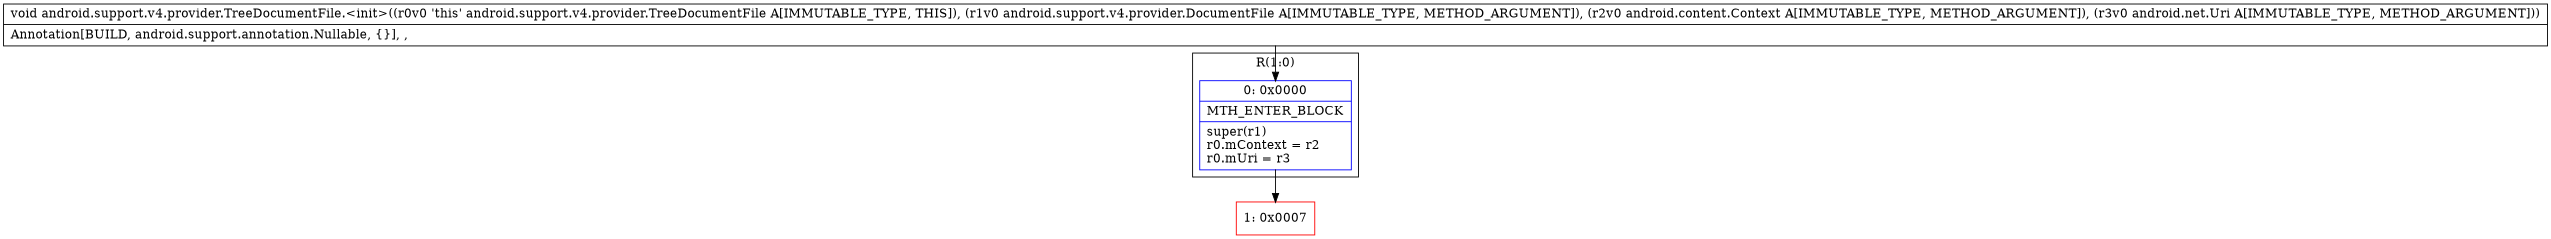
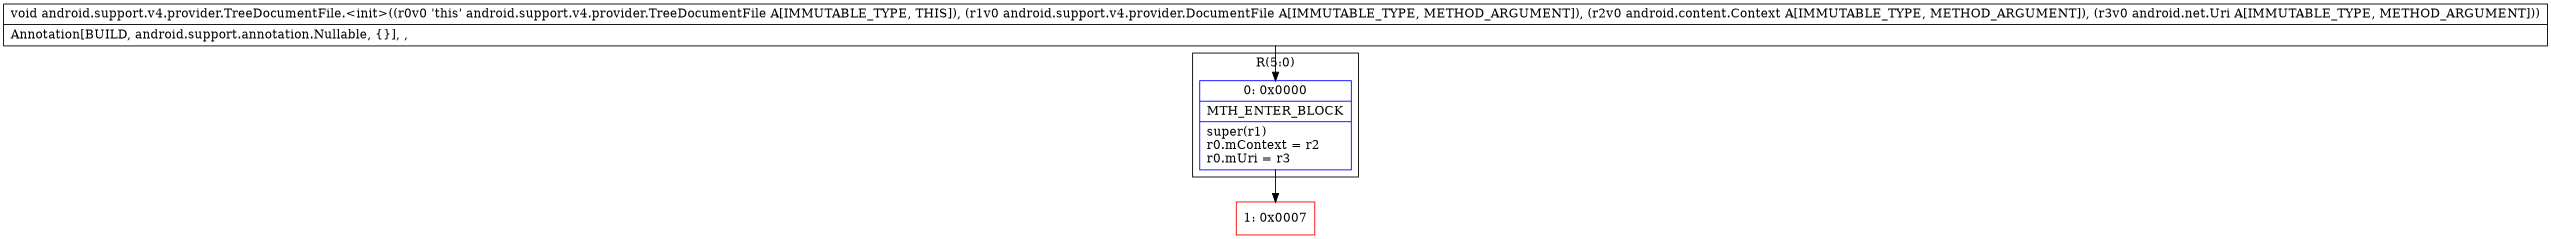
cluster "R(1:0)": label "R(1:0)" -> "R(5:0)"
